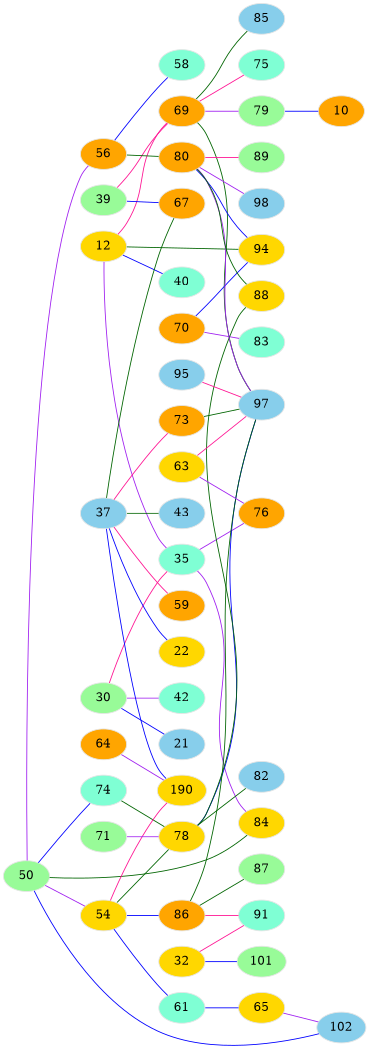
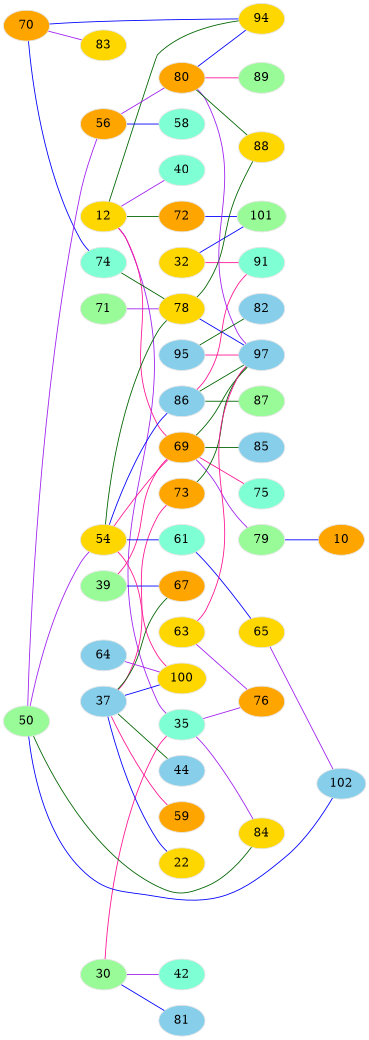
edge "56" -- "80": color darkgreen -> purple
node "98": removed
node "72": added
edge "12" -- "40": color blue -> purple
node "83": fillcolor aquamarine -> gold
edge "69" -- "54": added
node "43": label "43" -> "44"
node "64": fillcolor orange -> skyblue
node "21": label "21" -> "81"
node "190": label "190" -> "100"
edge "82" -- "78": now "82" -- "95"
edge "74" -- "50": now "74" -- "70"
node "86": fillcolor orange -> skyblue
